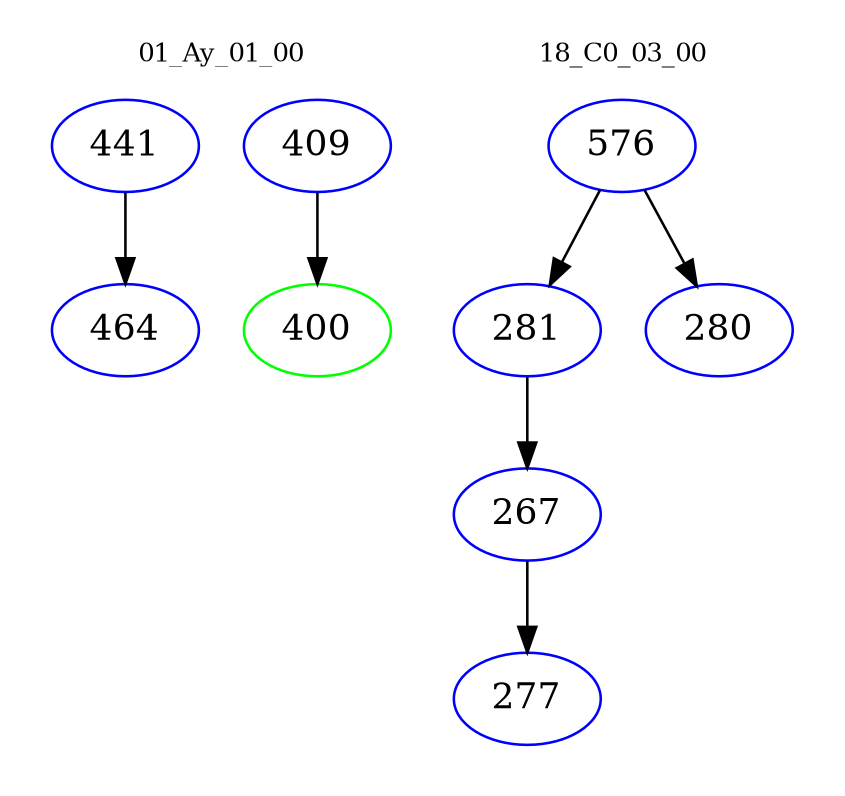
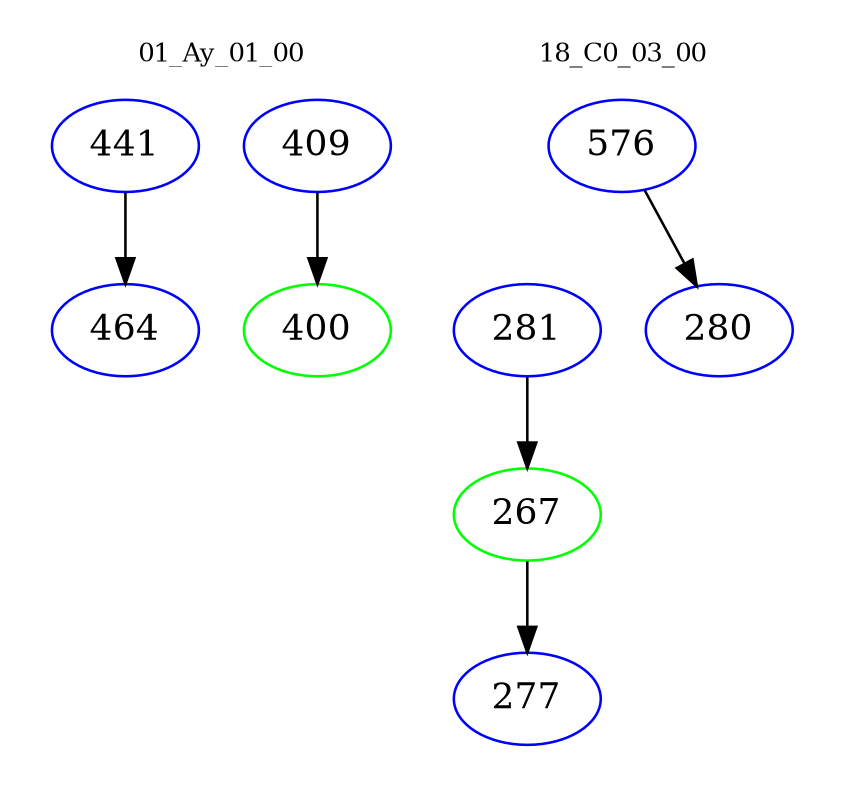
edge "576" -> "281": removed
node "267": color blue -> green
